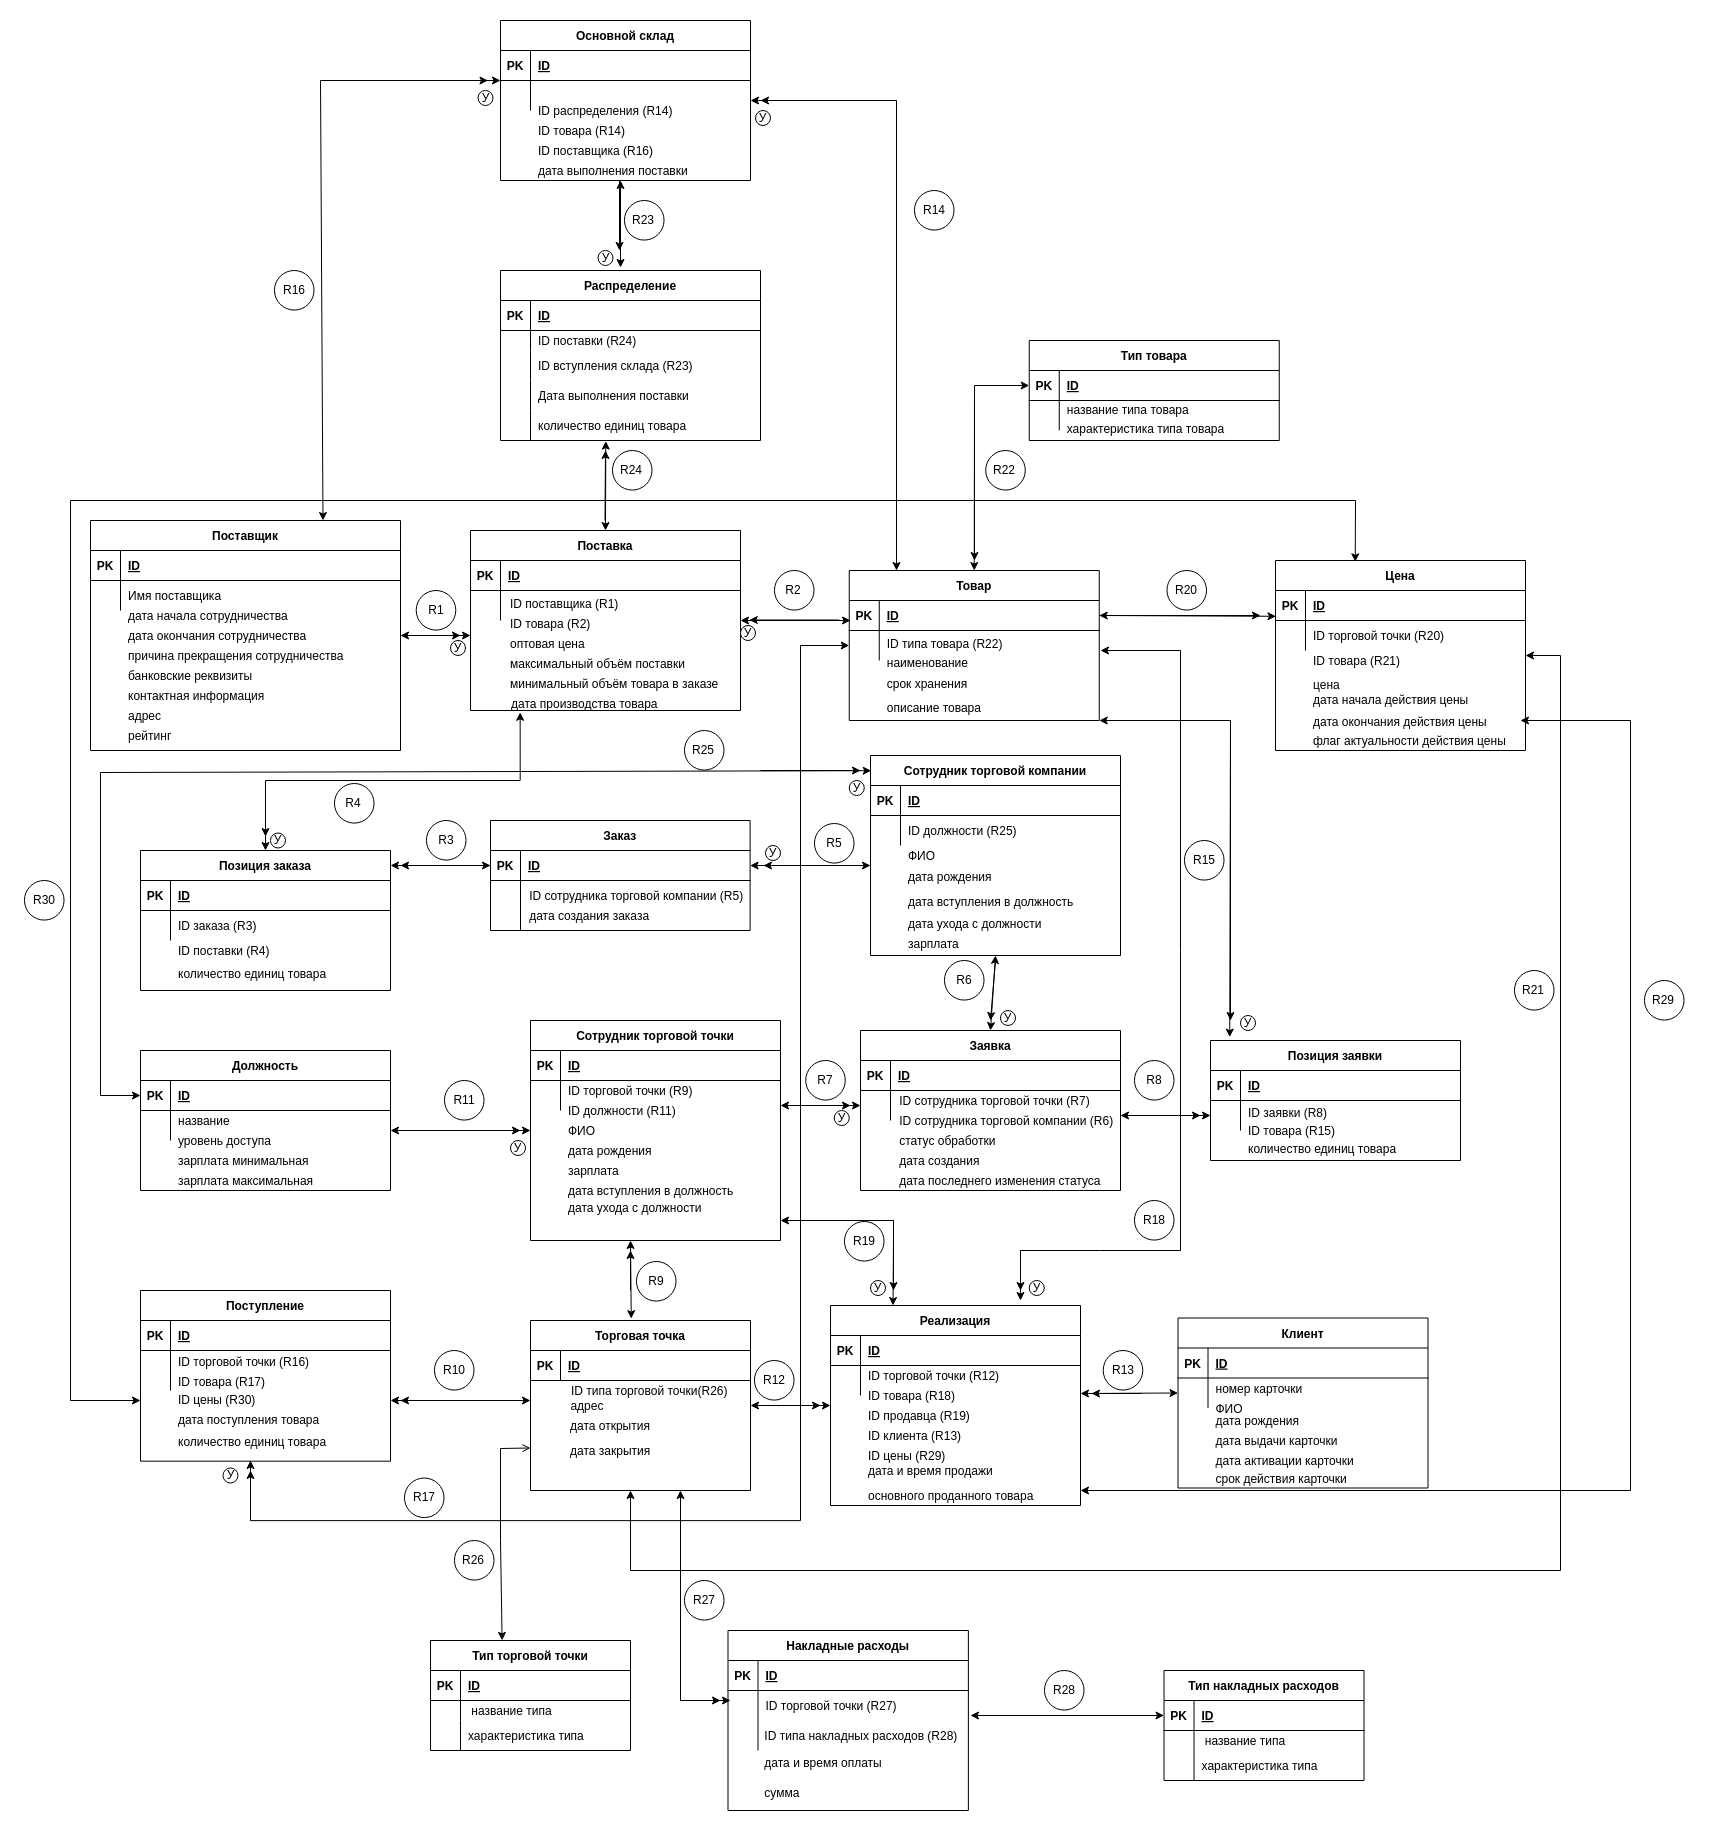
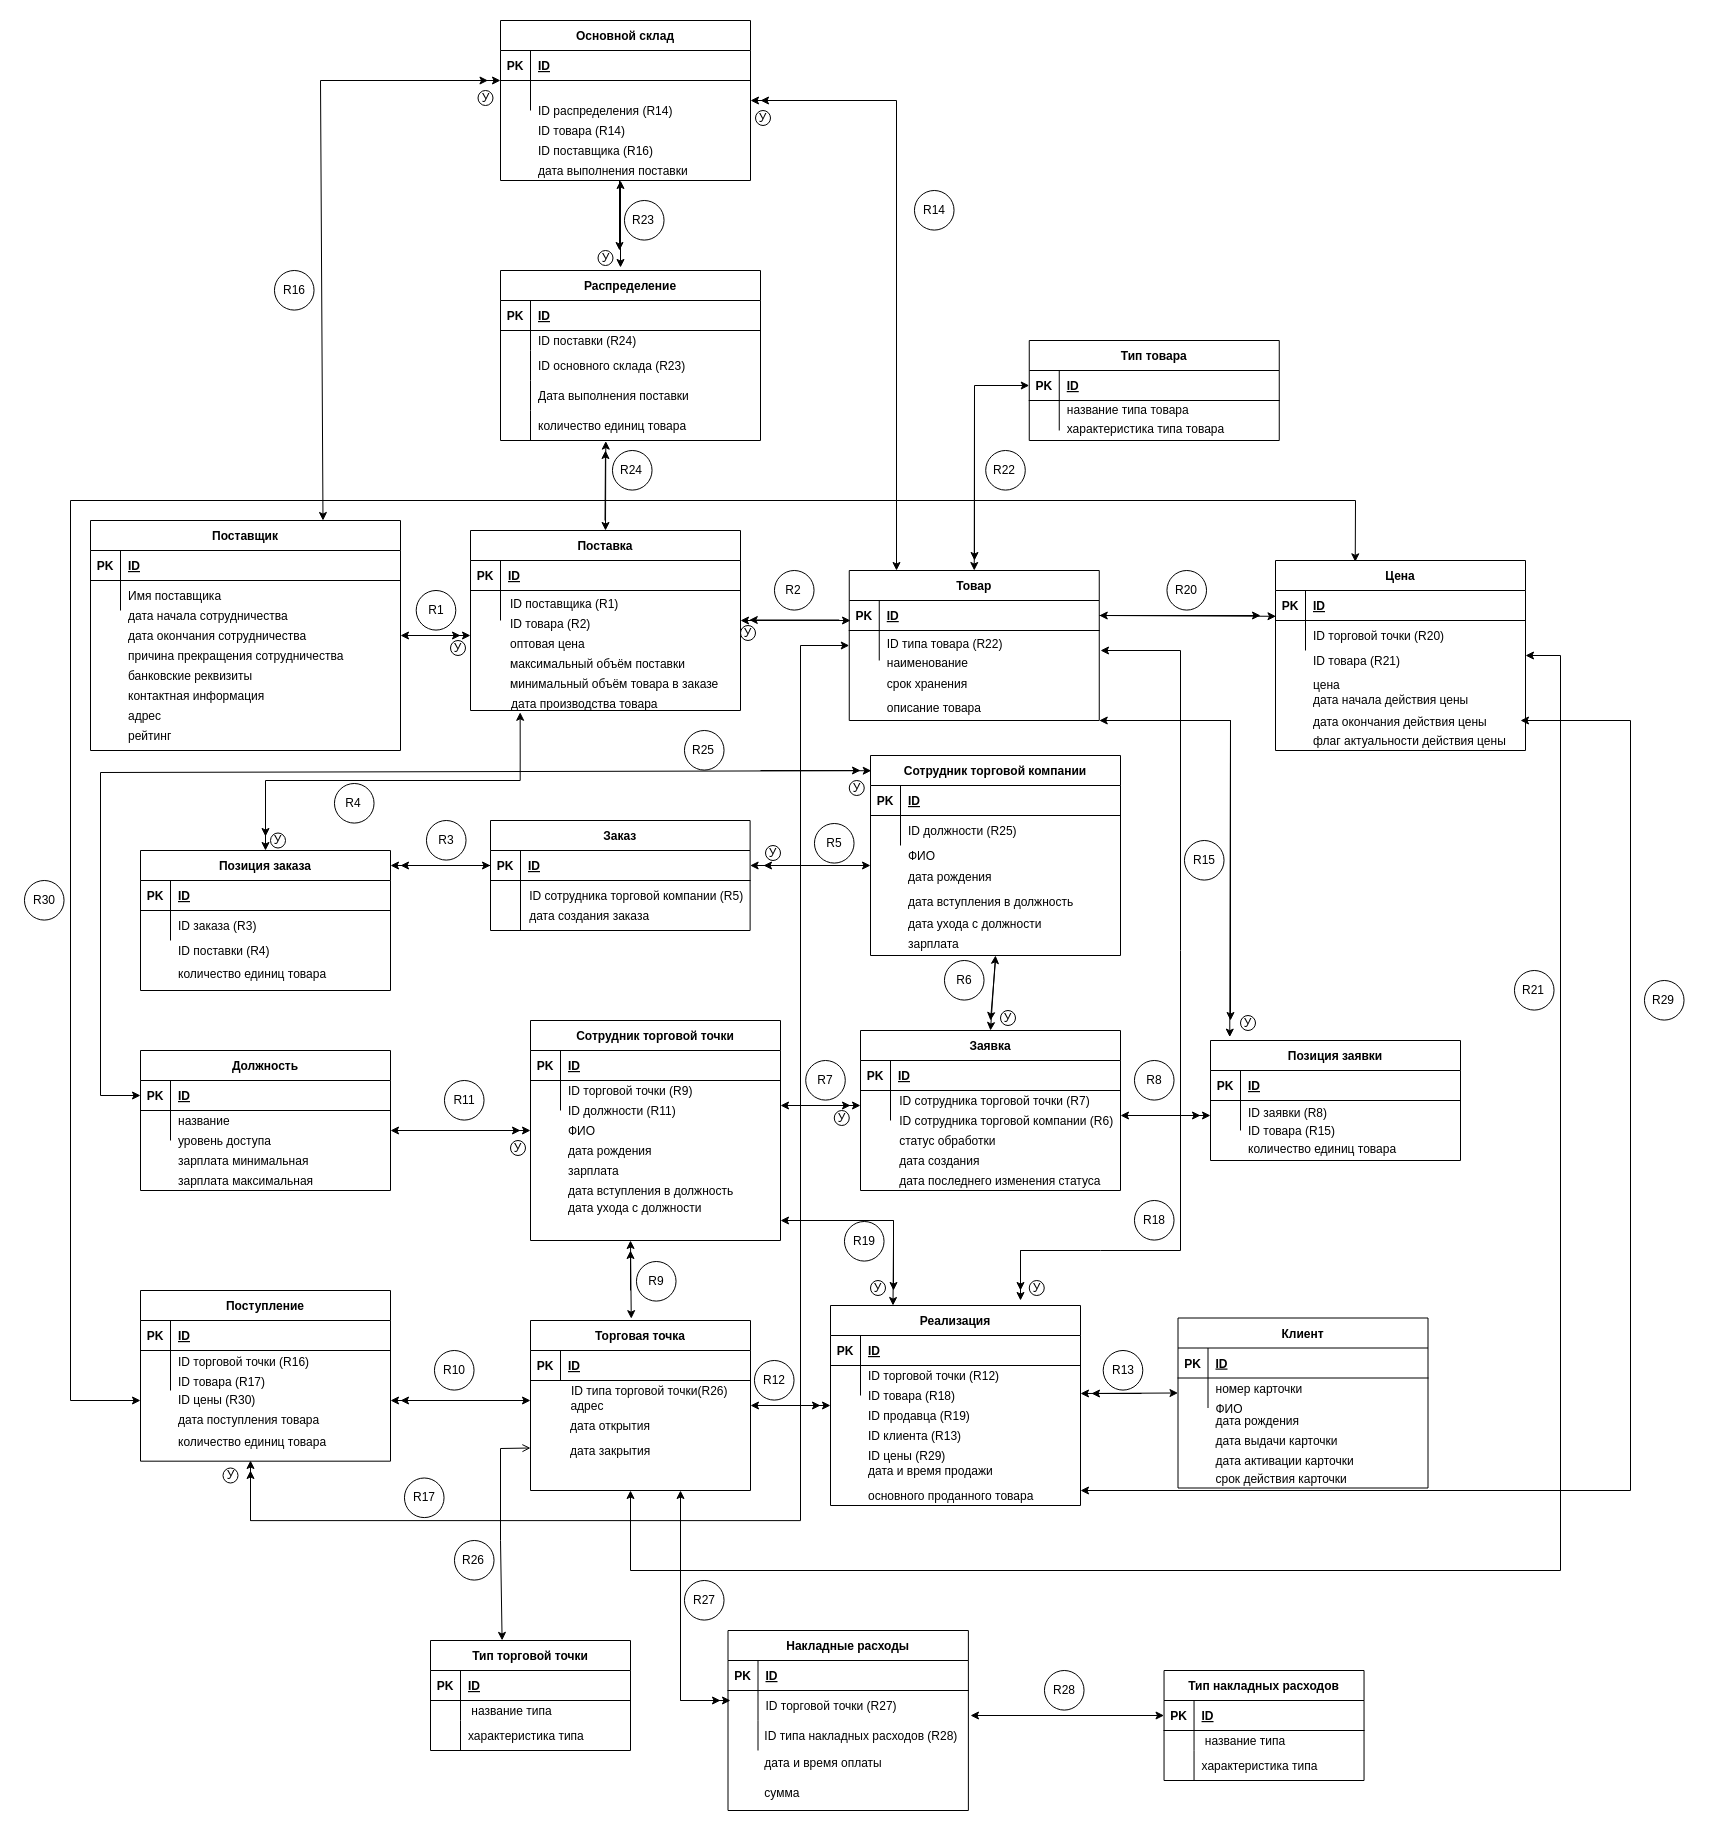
node "ID вступления склада (R23)": label "ID вступления склада (R23)" -> "ID основного склада (R23)"
